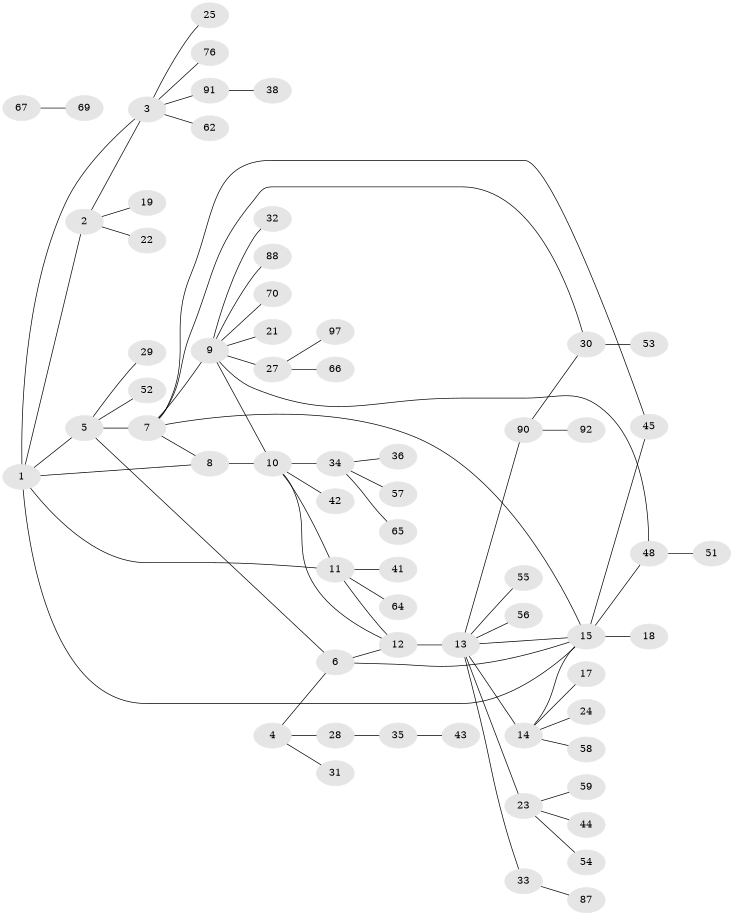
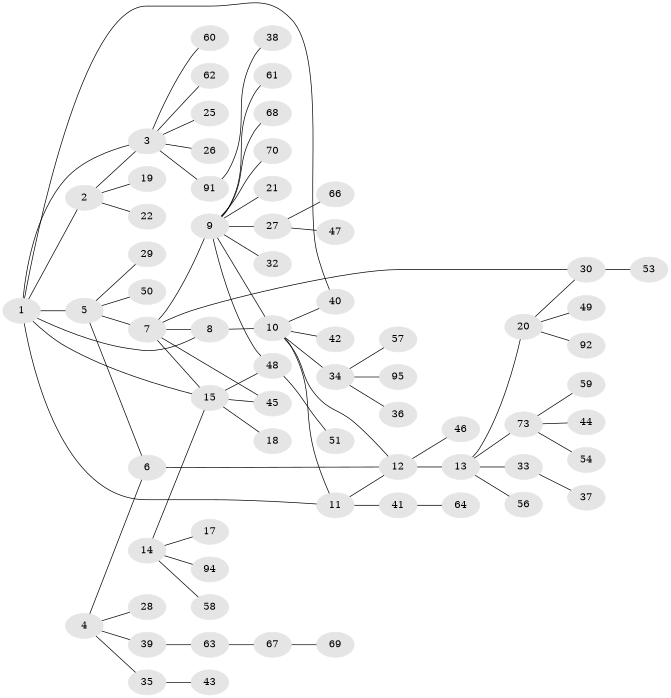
node "60": added
node "76": label "76" -> "26"
node "61": added
node "88": label "88" -> "68"
node "40": added
node "49": added
node "97": label "97" -> "47"
node "52": label "52" -> "50"
node "46": added
node "90": label "90" -> "20"
node "65": label "65" -> "95"
node "55": removed
edge "11" -- "64": now "41" -- "64"
edge "15" -- "13": removed
node "63": added
edge "15" -- "6": removed
edge "13" -- "14": removed
node "24": label "24" -> "94"
edge "28" -- "35": now "4" -- "35"
node "31": label "31" -> "39"
node "23": label "23" -> "73"
node "87": label "87" -> "37"
